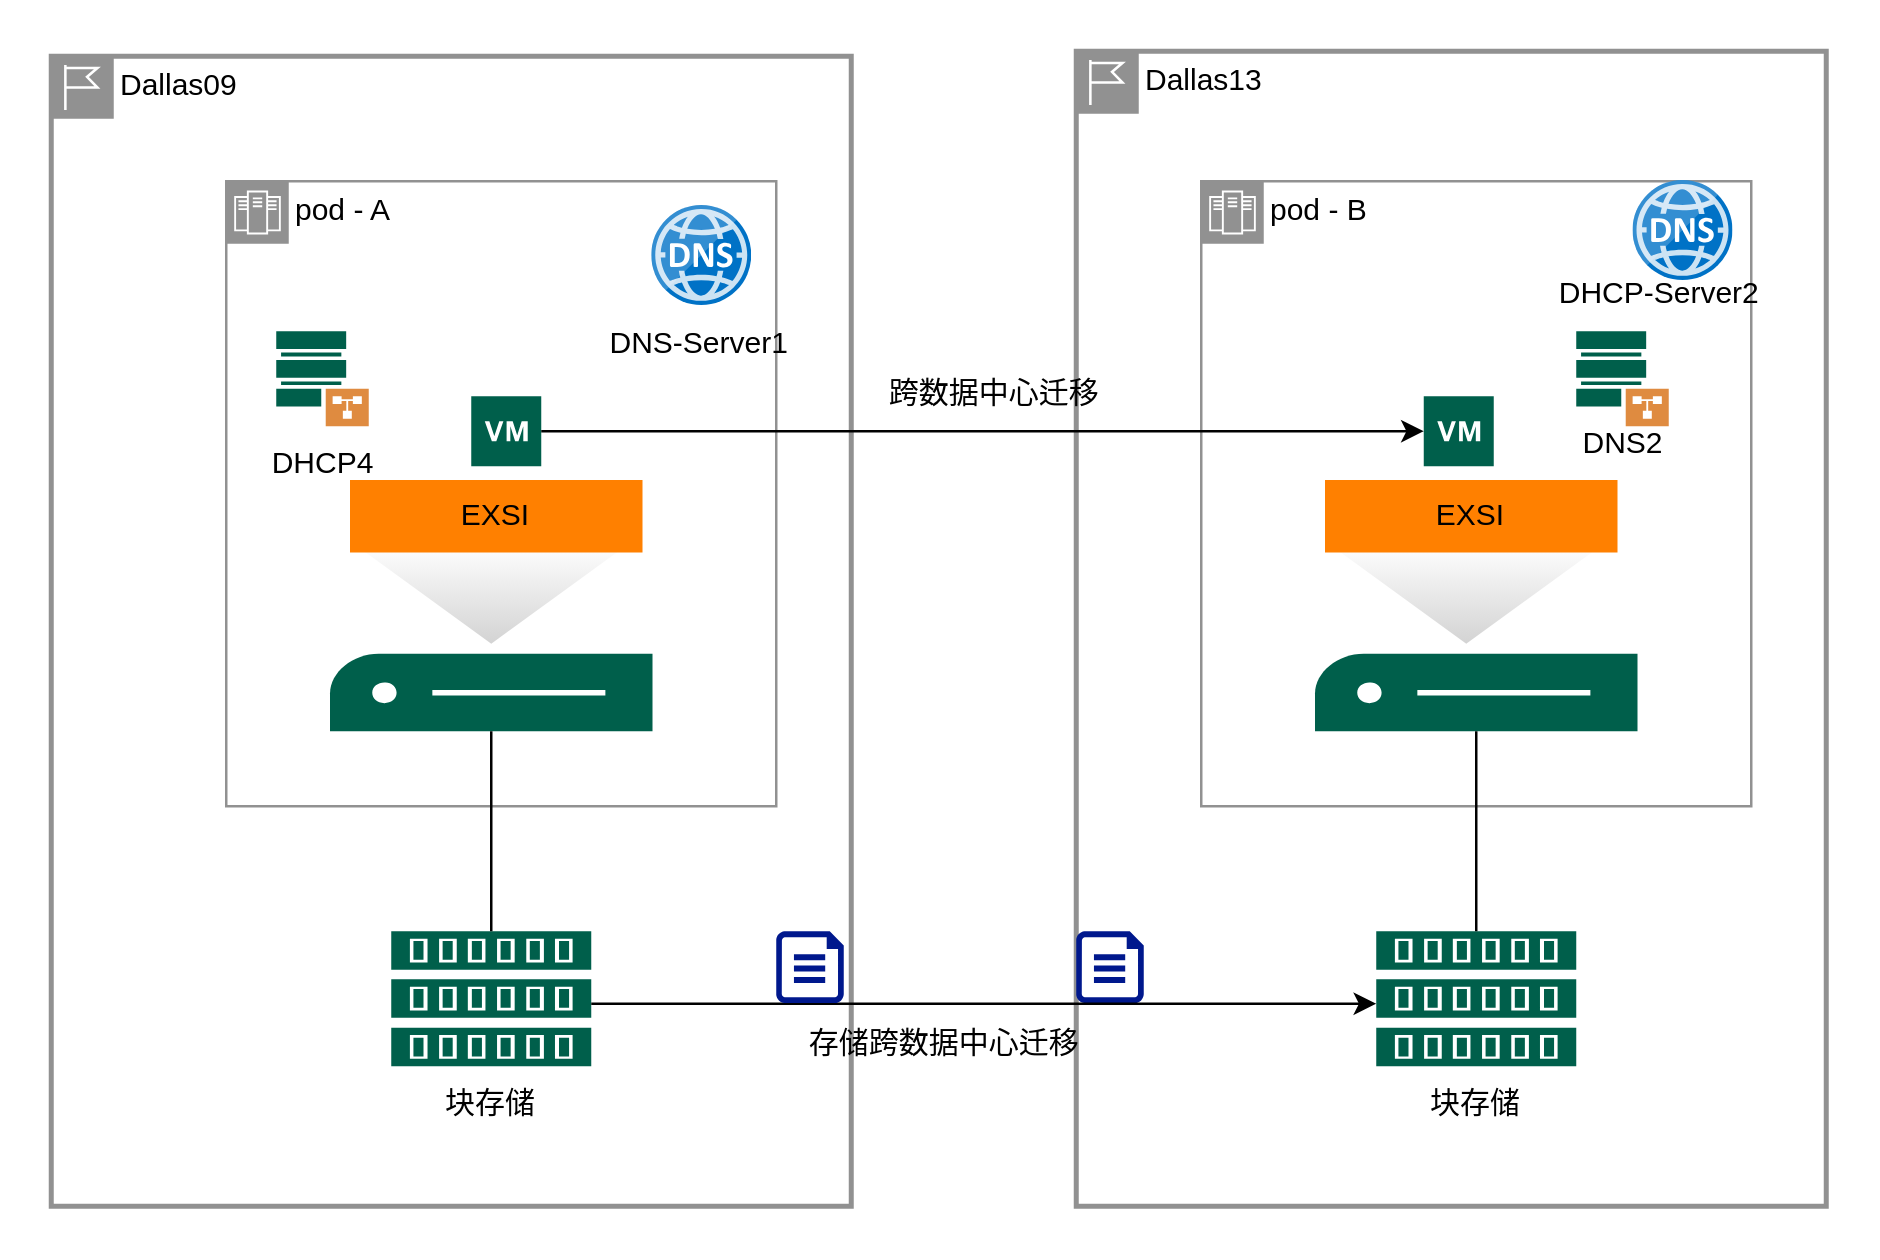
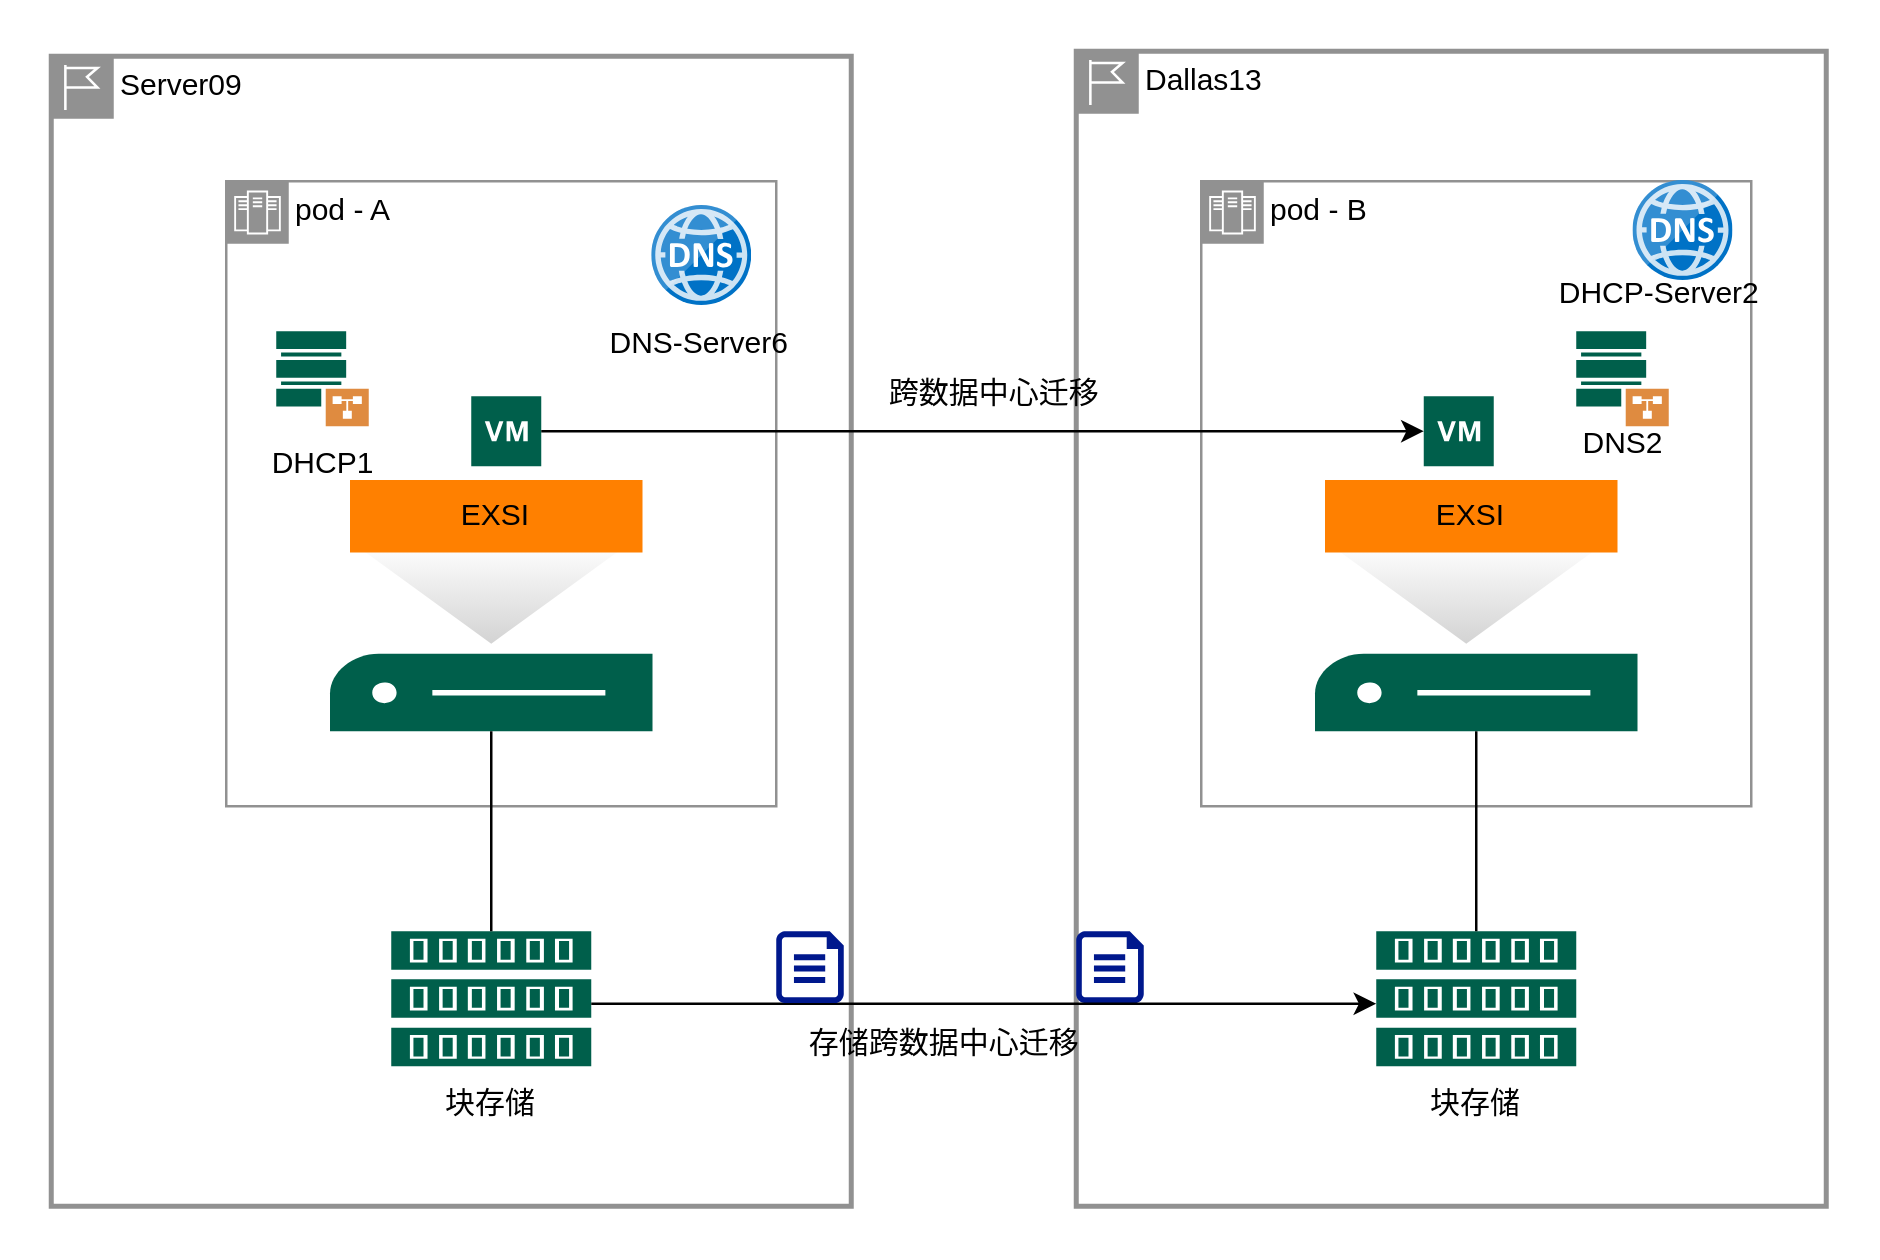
node "Dallas09": label "Dallas09" -> "Server09"
node "DNS-Server1": label "DNS-Server1" -> "DNS-Server6"
node "DHCP4": label "DHCP4" -> "DHCP1"
